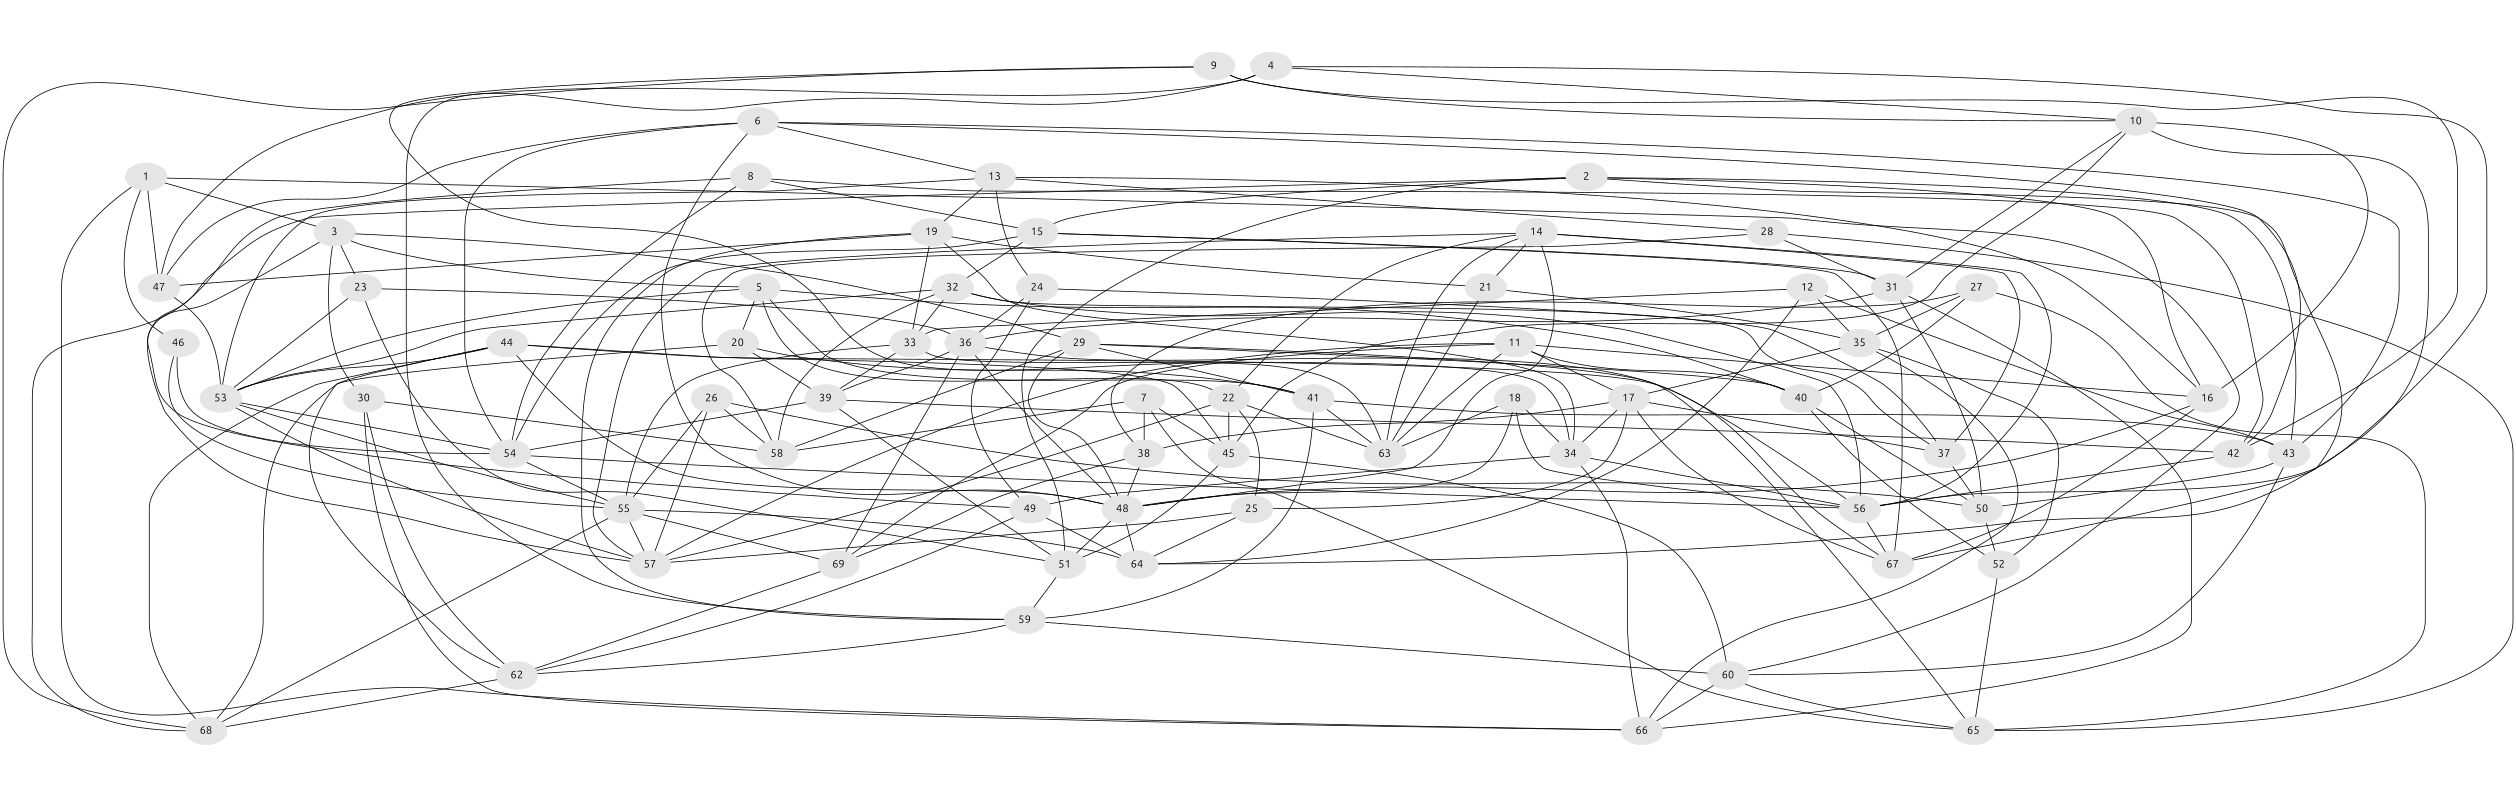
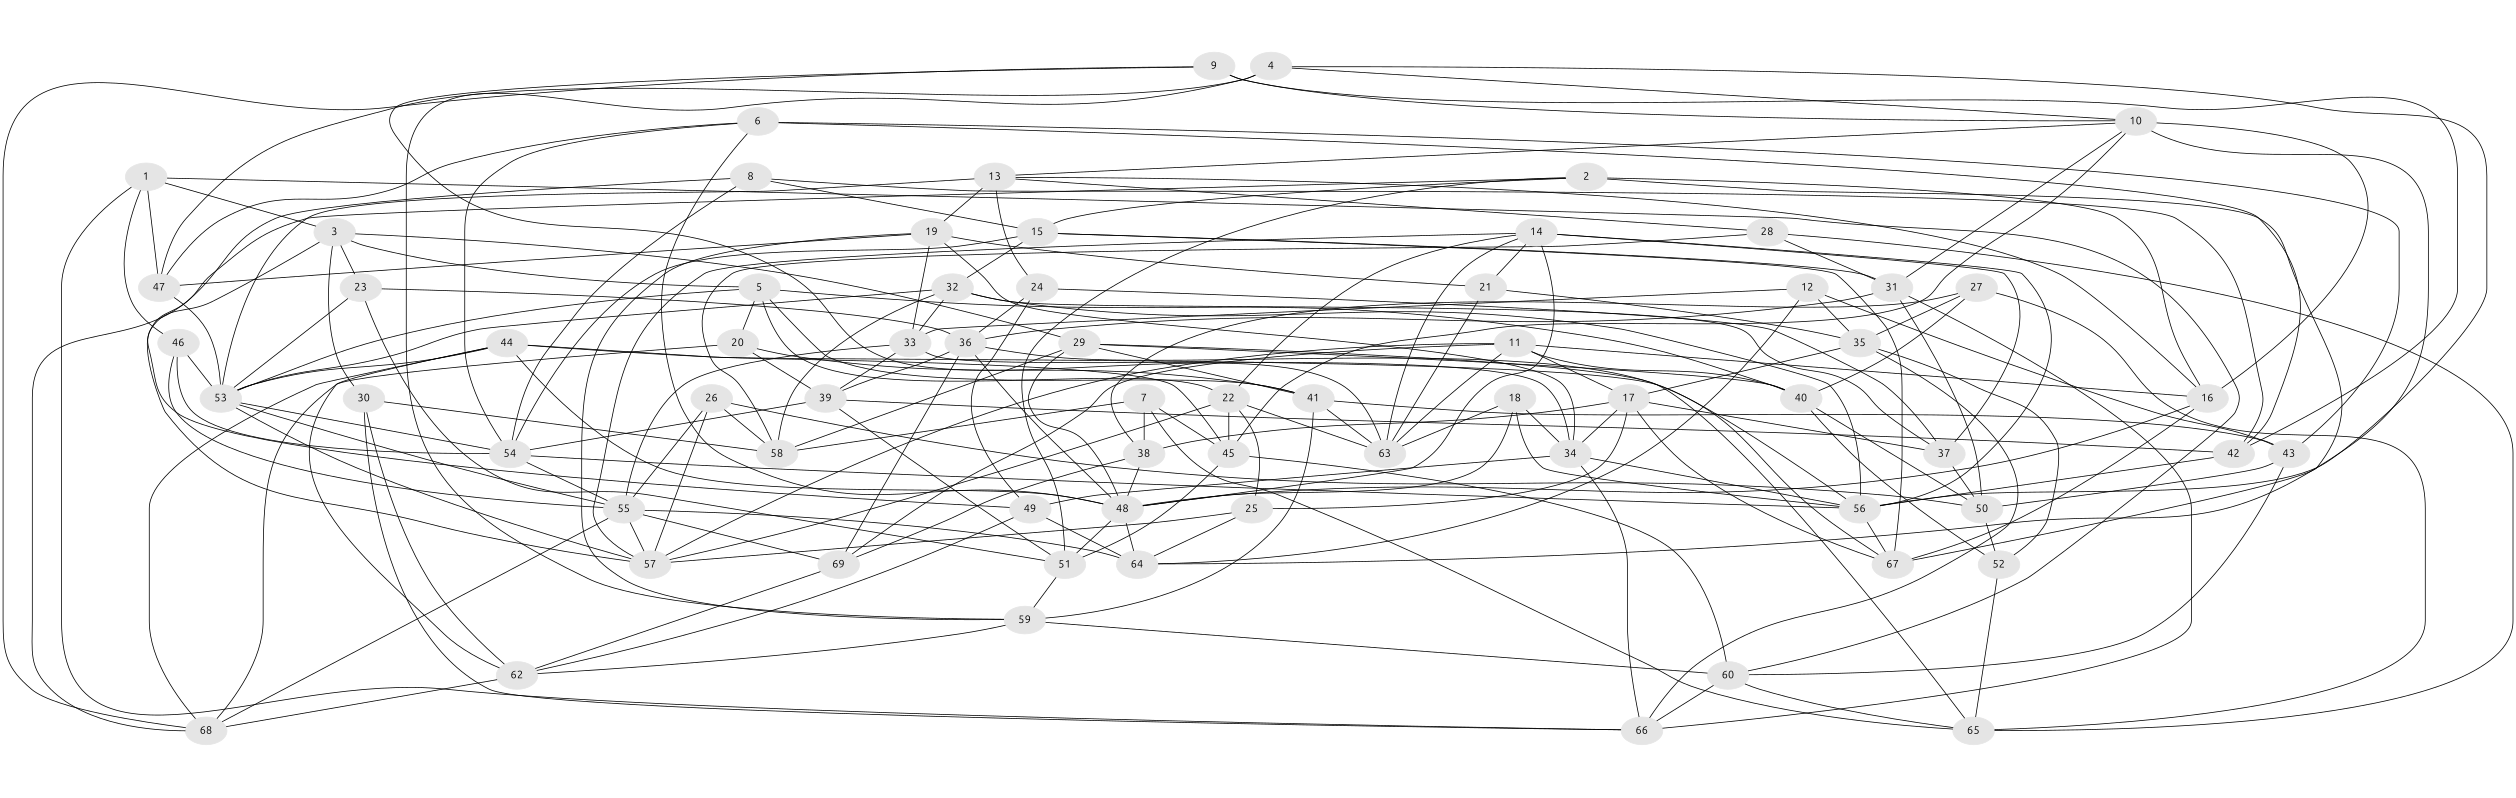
edge "6" -- "13": now "10" -- "13"
edge "2" -- "43": removed
edge "46" -- "53": added
